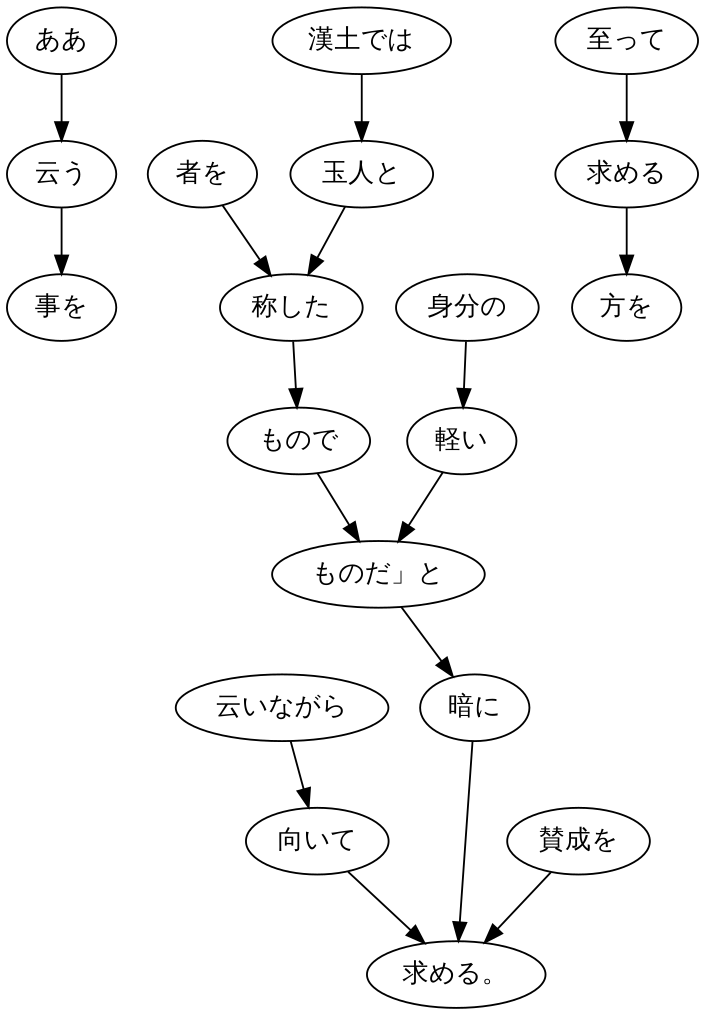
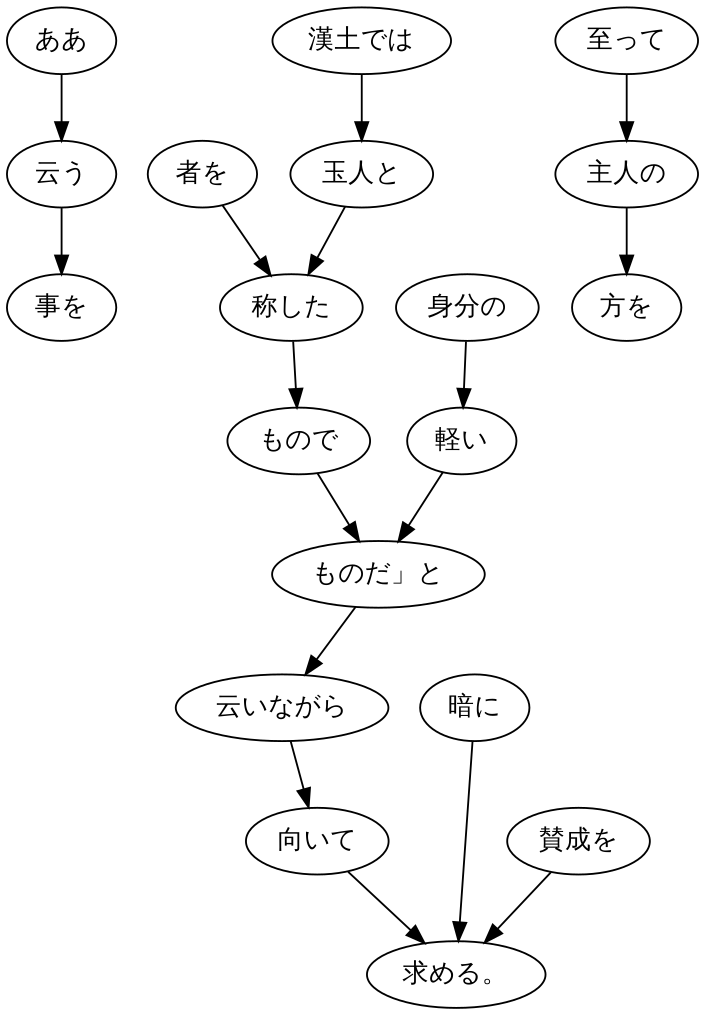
node "求める": label "求める" -> "主人の"
edge "ものだ」と" -> "暗に": now "ものだ」と" -> "云いながら"
